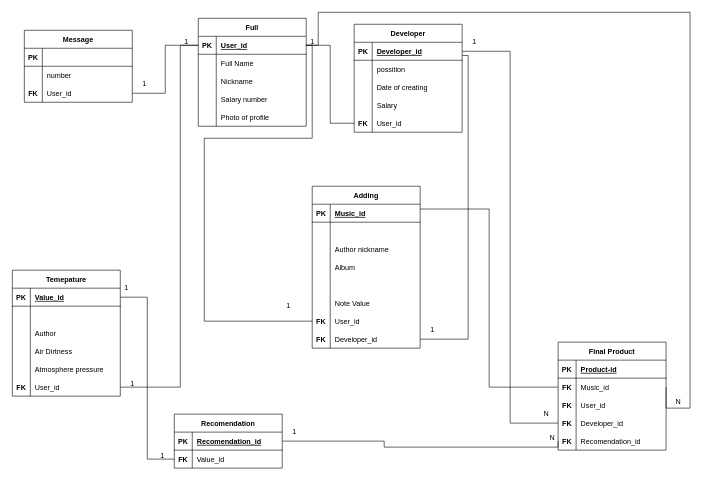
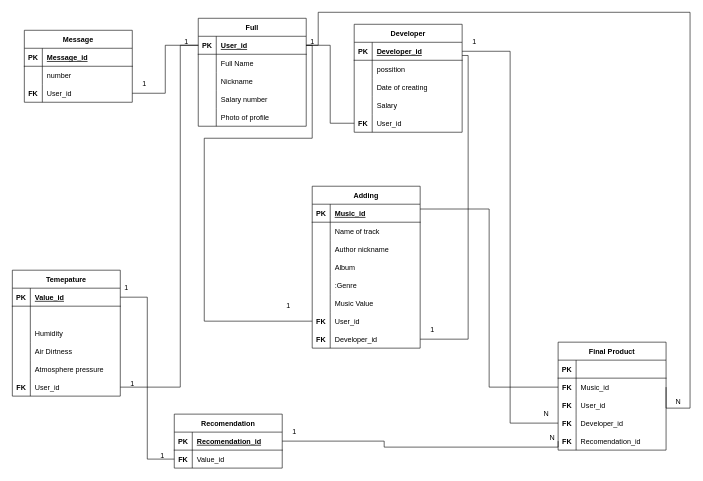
node "Message_id": added
node "Name of track": added
node ":Genre": added
node "Note Value": label "Note Value" -> "Music Value"
node "Author": label "Author" -> "Humidity"
node "Product-id": removed
